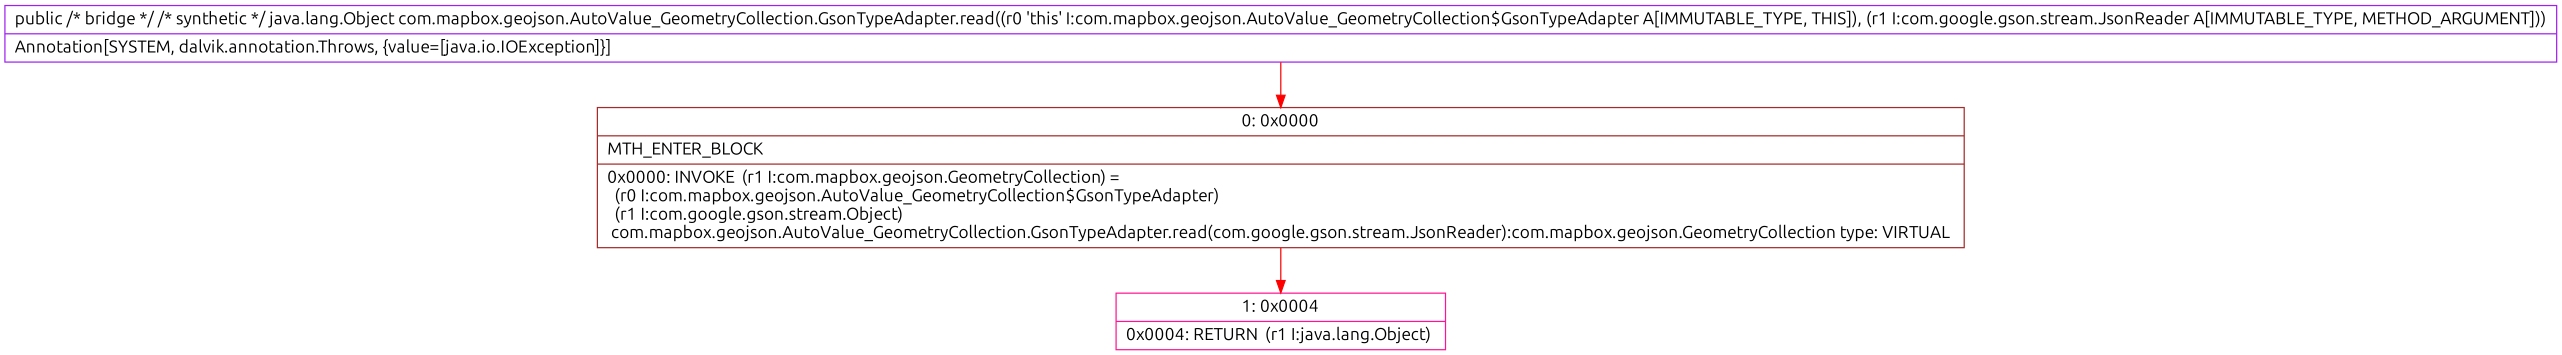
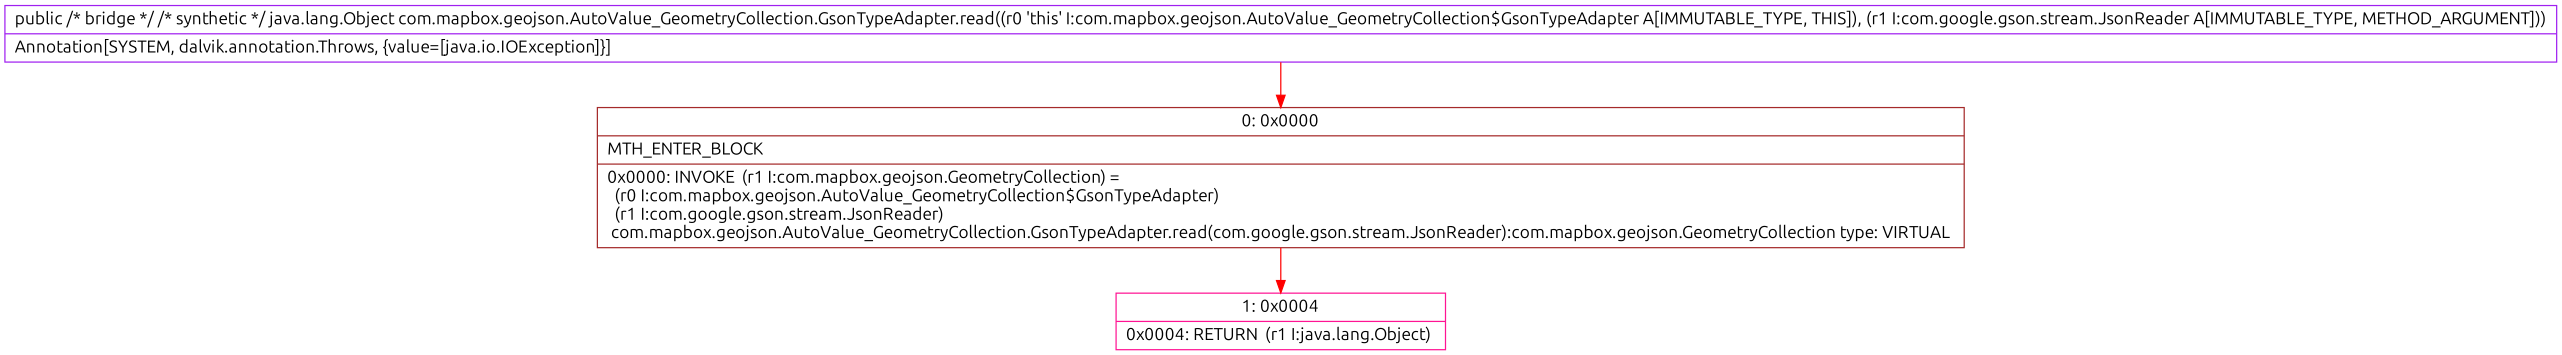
node "0: 0x0000": text "(r1 I:com.google.gson.stream.Object)" -> "(r1 I:com.google.gson.stream.JsonReader)"
